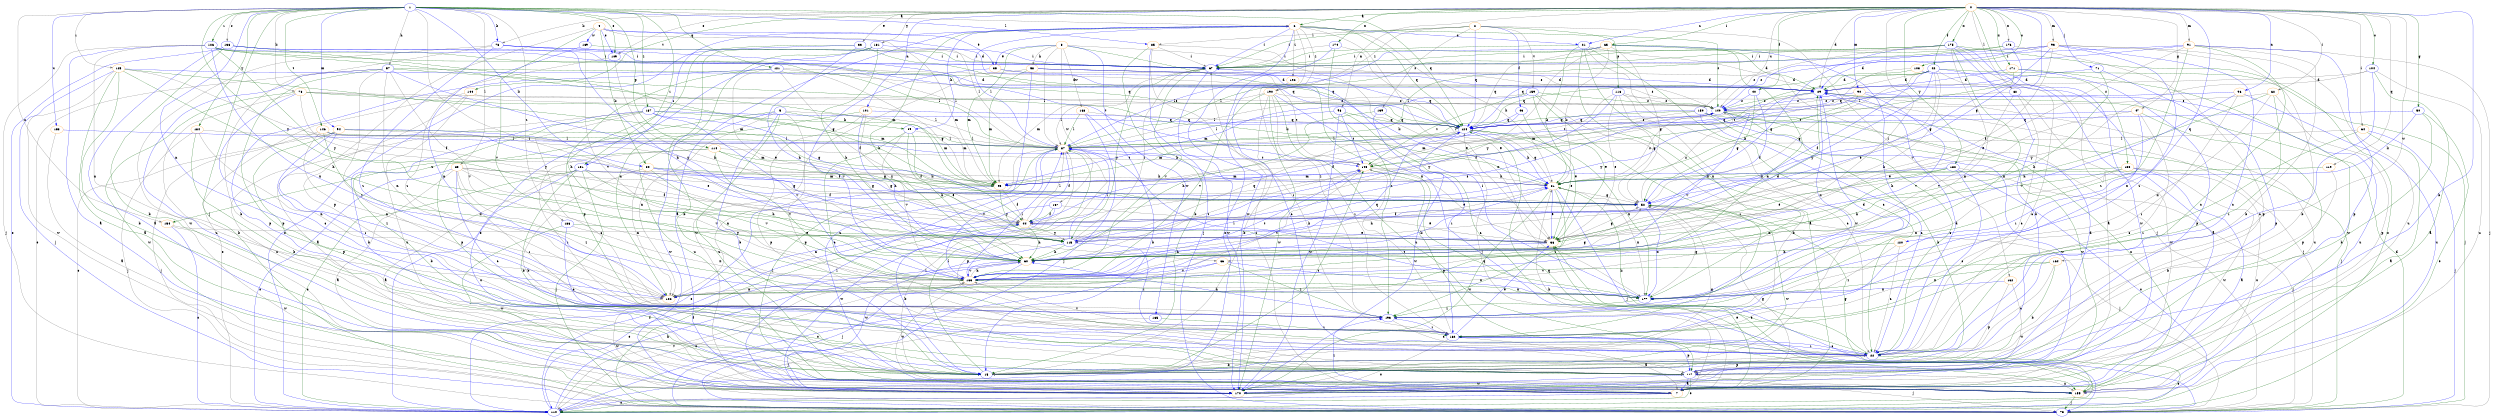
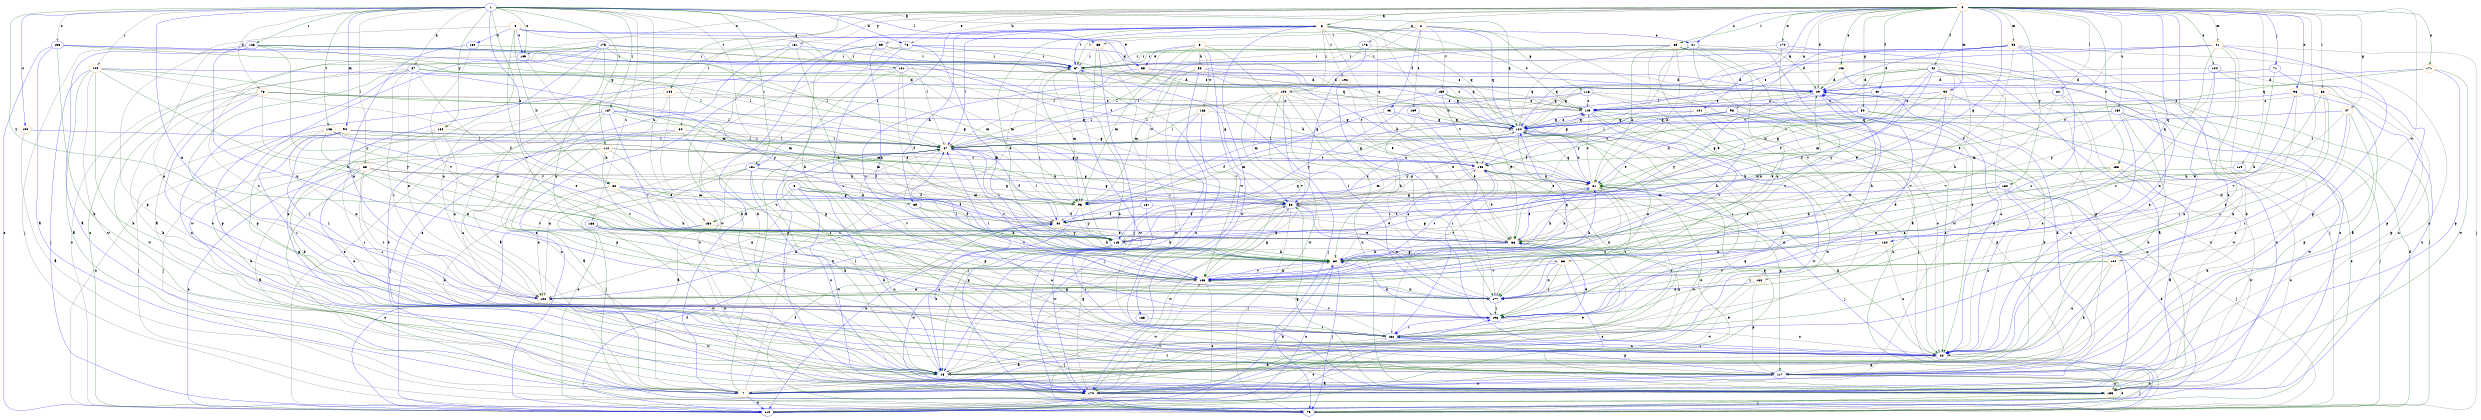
edge "0" -> "175": removed, label "x"
edge "39" -> "87": removed, label "l"
node "119": color darkorange -> blue
